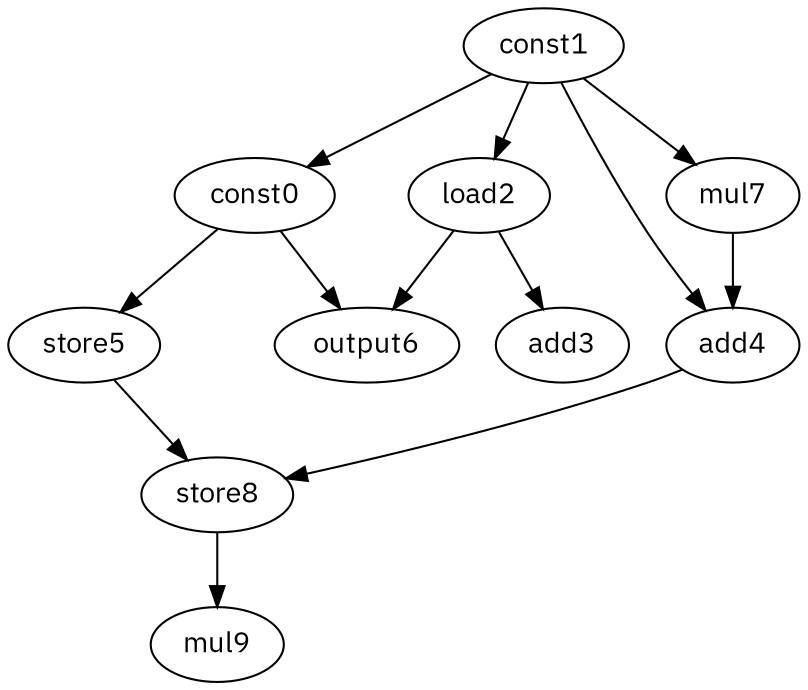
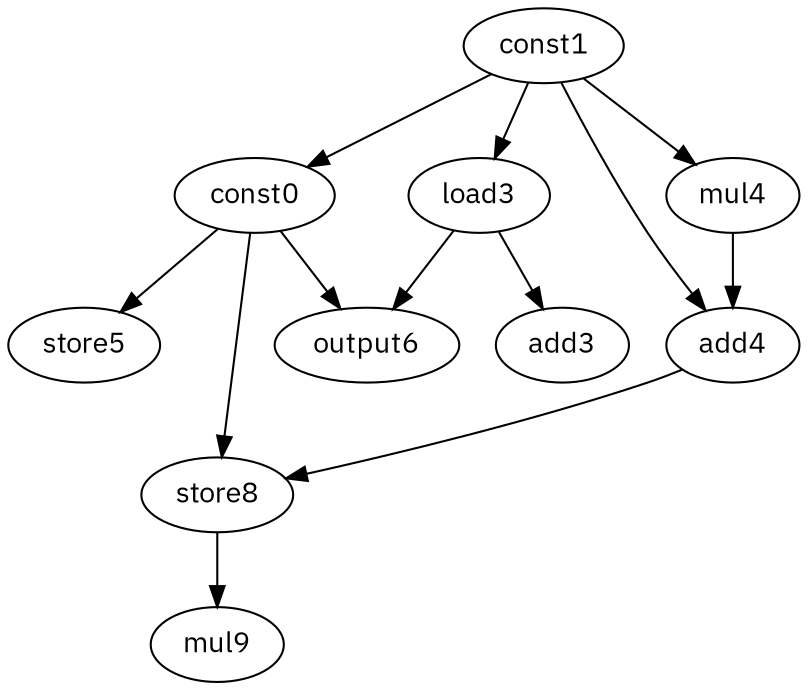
node "load2": label "load2" -> "load3"
node "mul7": label "mul7" -> "mul4"
edge "store5" -> "store8": now "const0" -> "store8"
